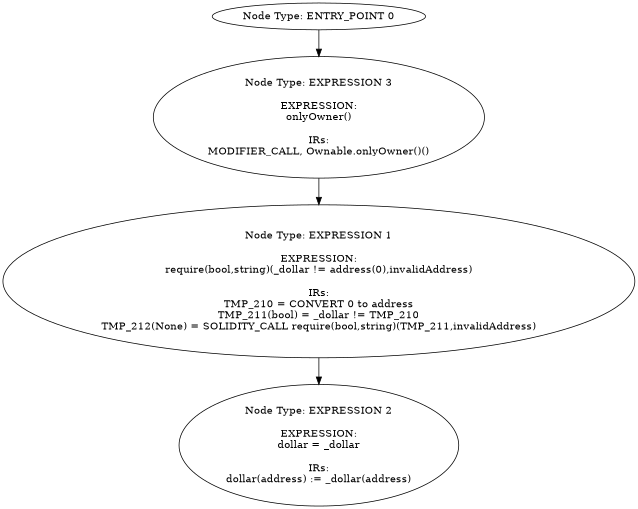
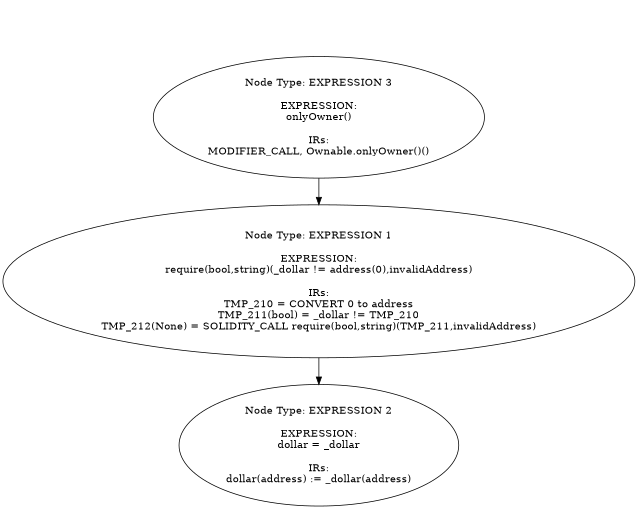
node "Node Type: ENTRY_POINT 0": removed
